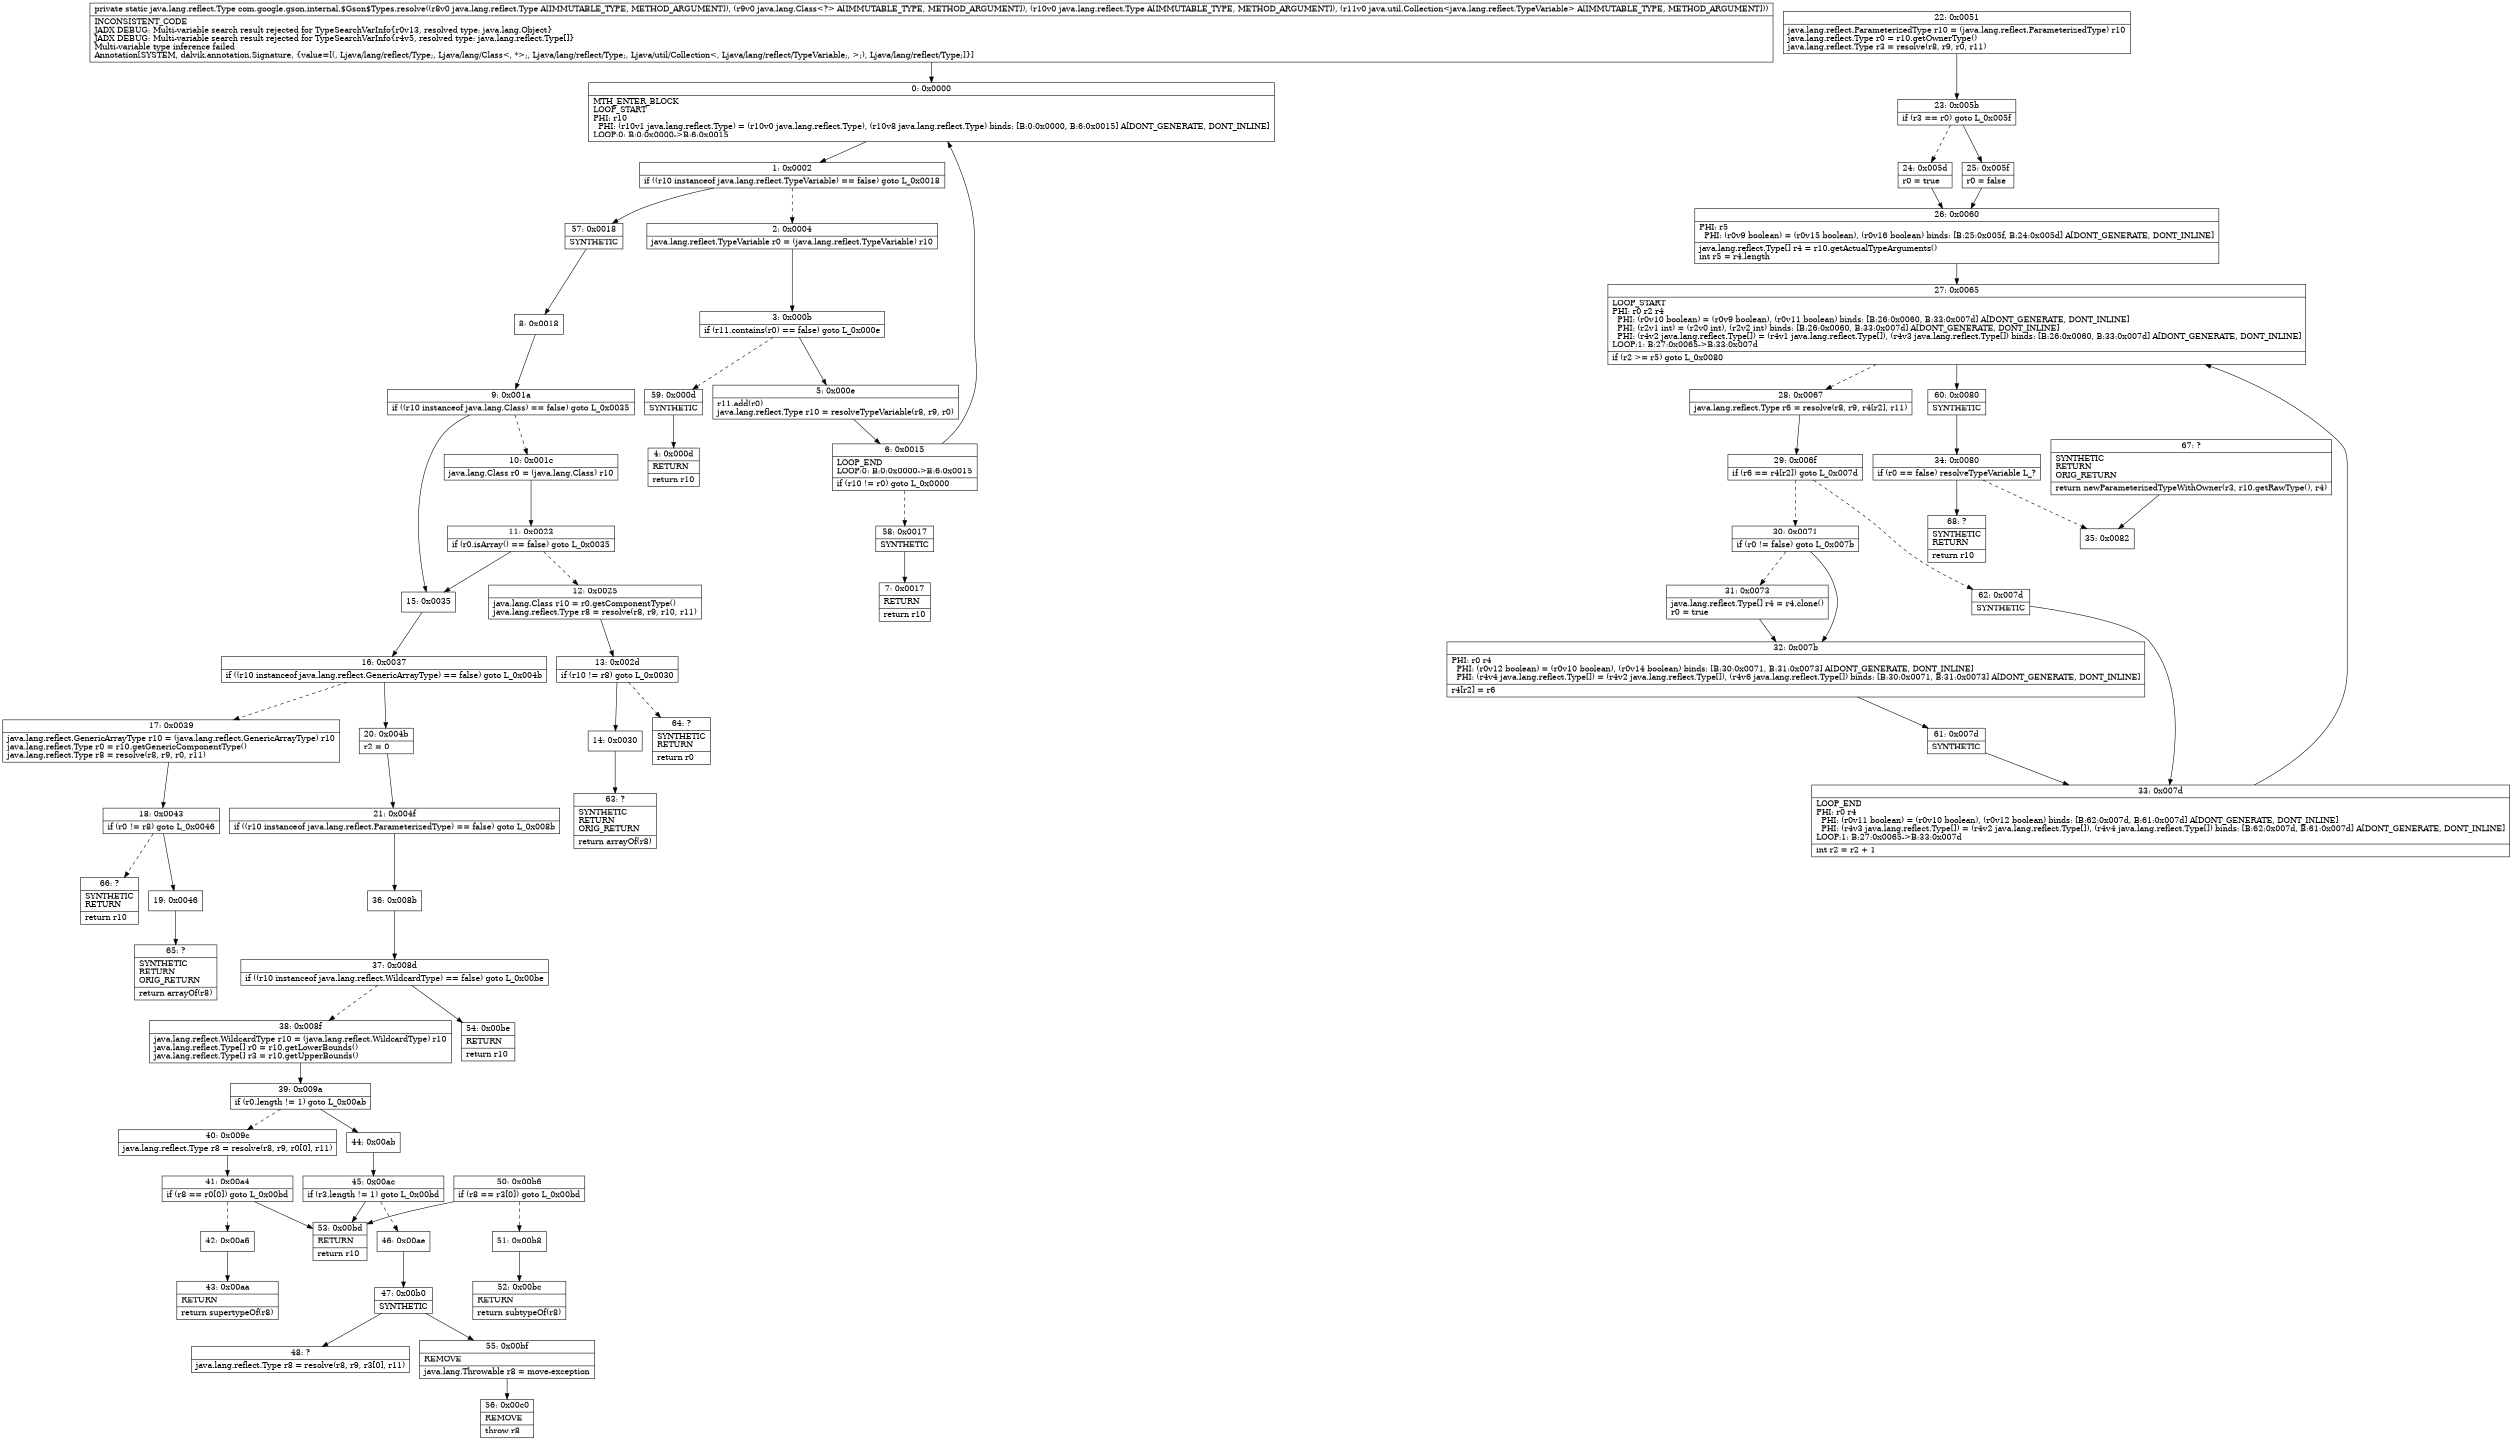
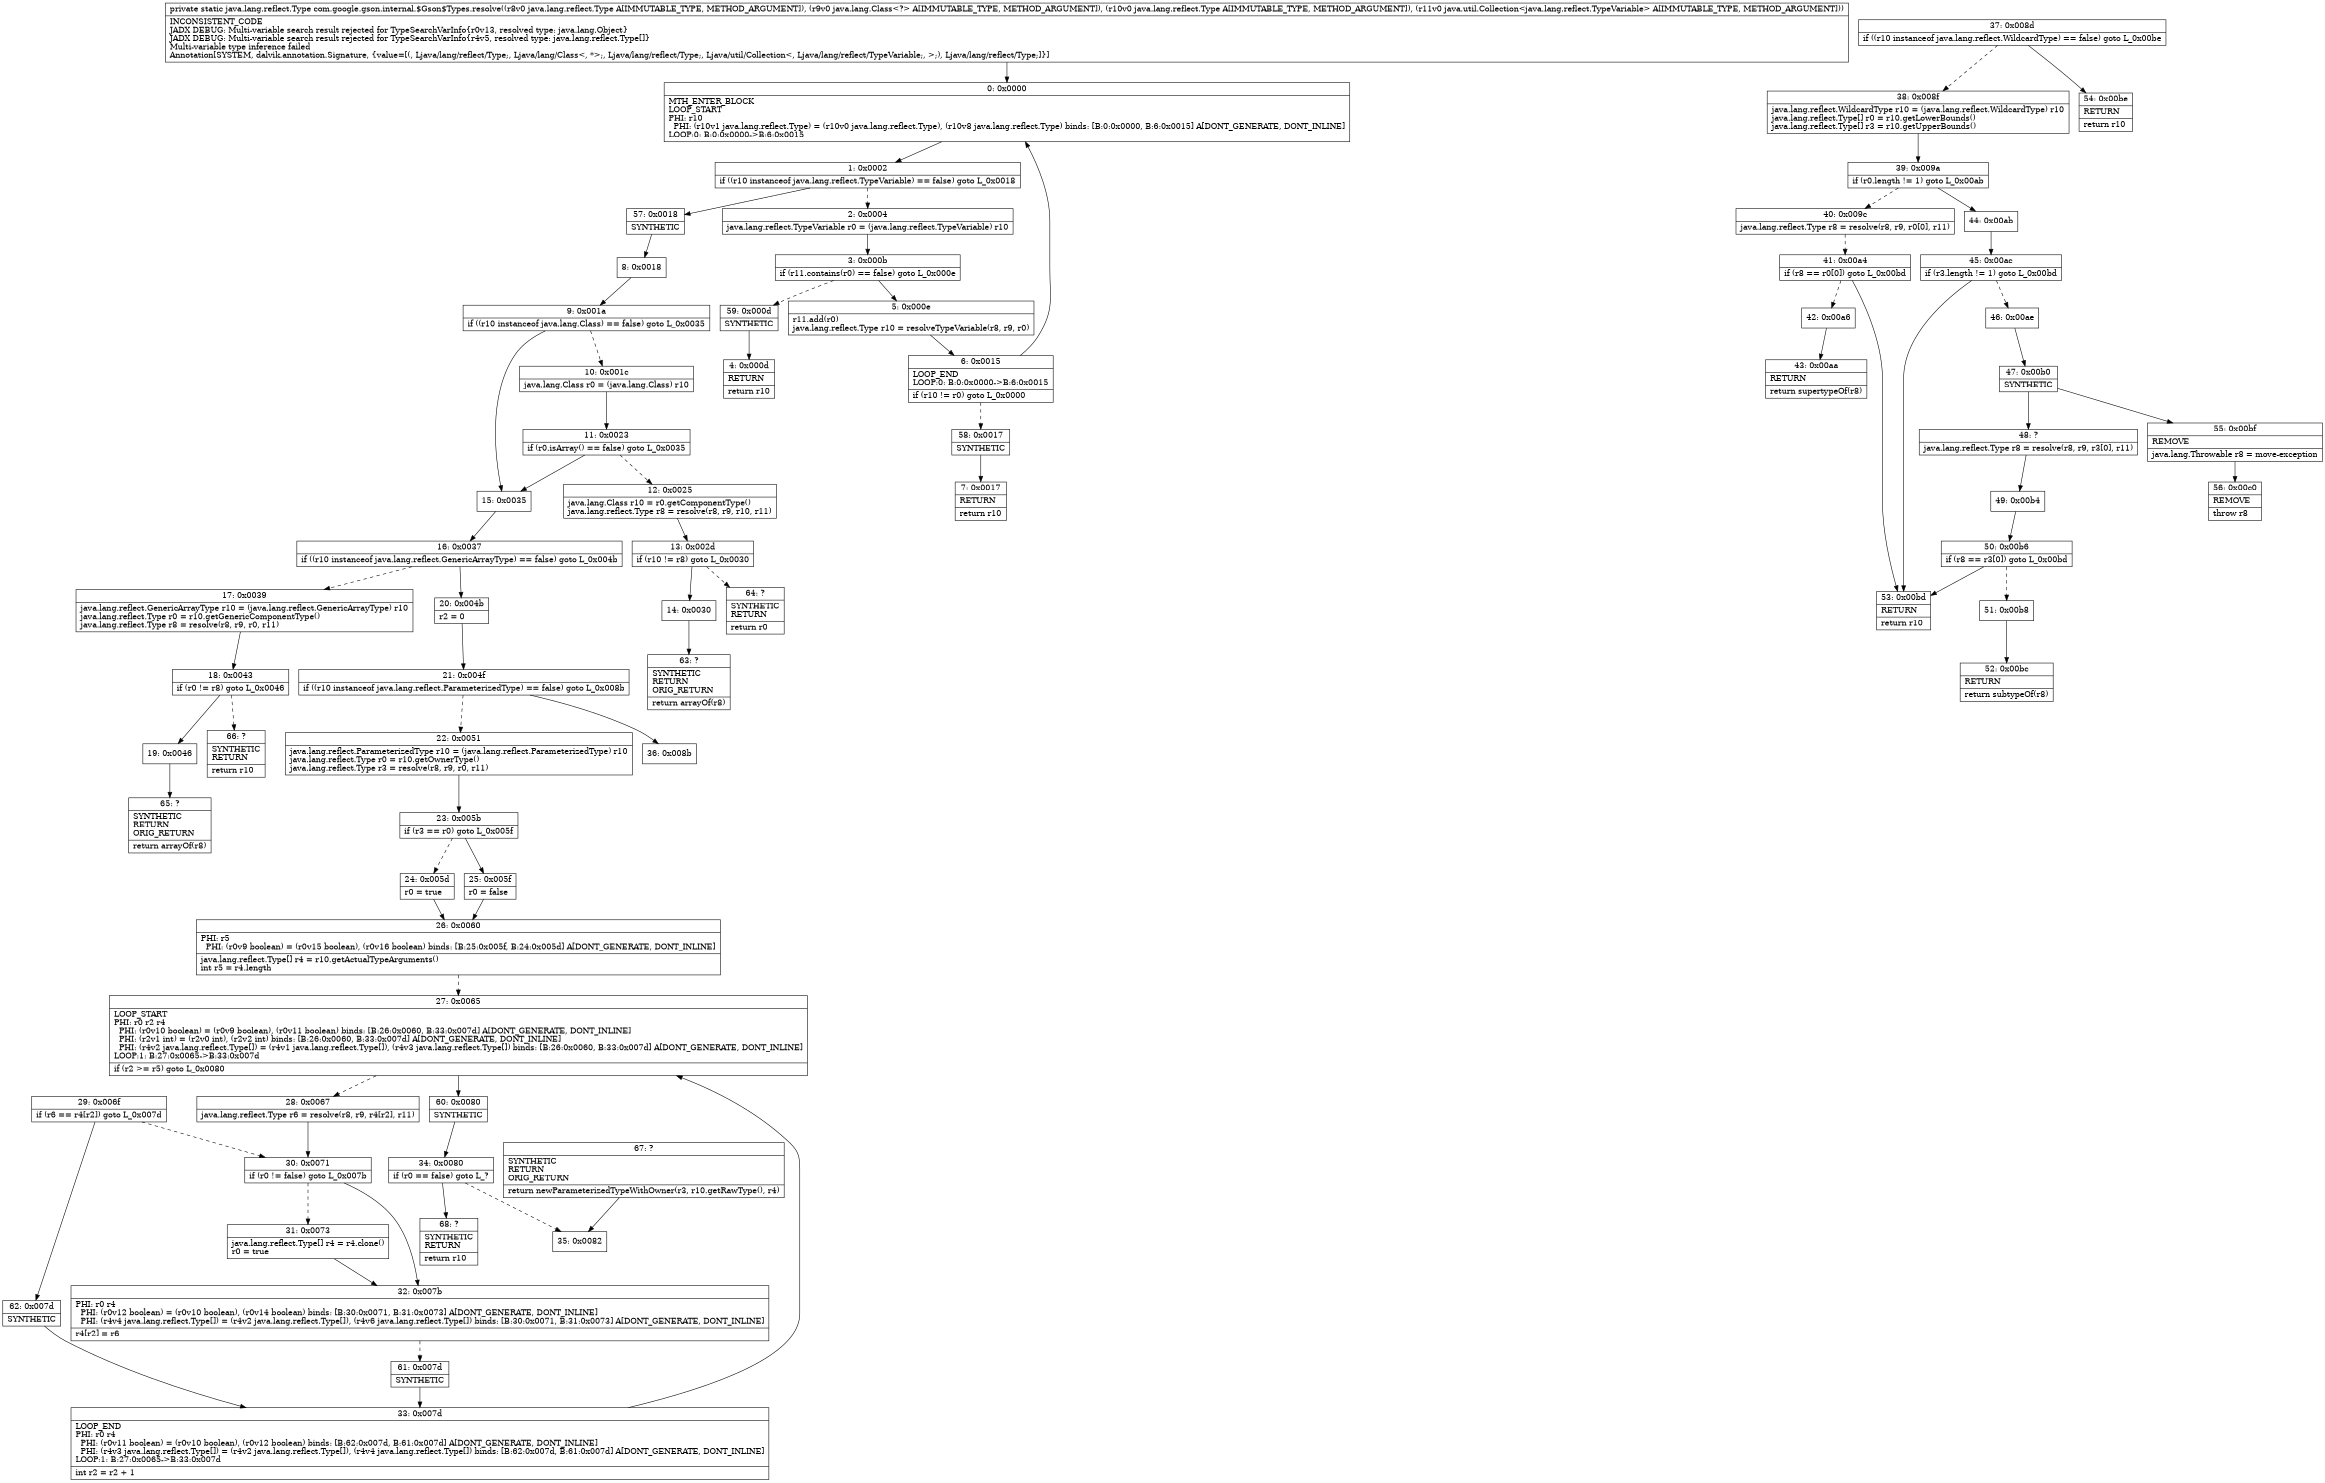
edge "26: 0x0060" -> "27: 0x0065": style solid -> dashed
edge "28: 0x0067" -> "29: 0x006f": now "28: 0x0067" -> "30: 0x0071"
node "34: 0x0080": text "if (r0 == false) resolveTypeVariable L_?" -> "if (r0 == false) goto L_?"
node "49: 0x00b4": added
edge "29: 0x006f" -> "62: 0x007d": style dashed -> solid
edge "21: 0x004f" -> "22: 0x0051": added
edge "32: 0x007b" -> "61: 0x007d": style solid -> dashed
edge "36: 0x008b" -> "37: 0x008d": removed
edge "40: 0x009c" -> "41: 0x00a4": style solid -> dashed
